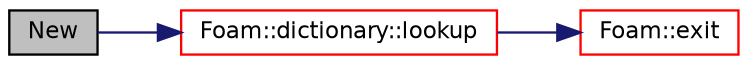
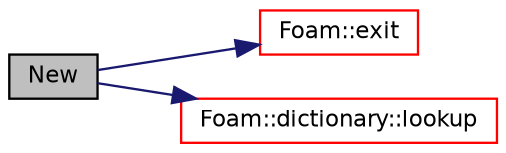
edge "Foam::dictionary::lookup" -> "Foam::exit": now "New" -> "Foam::exit"
